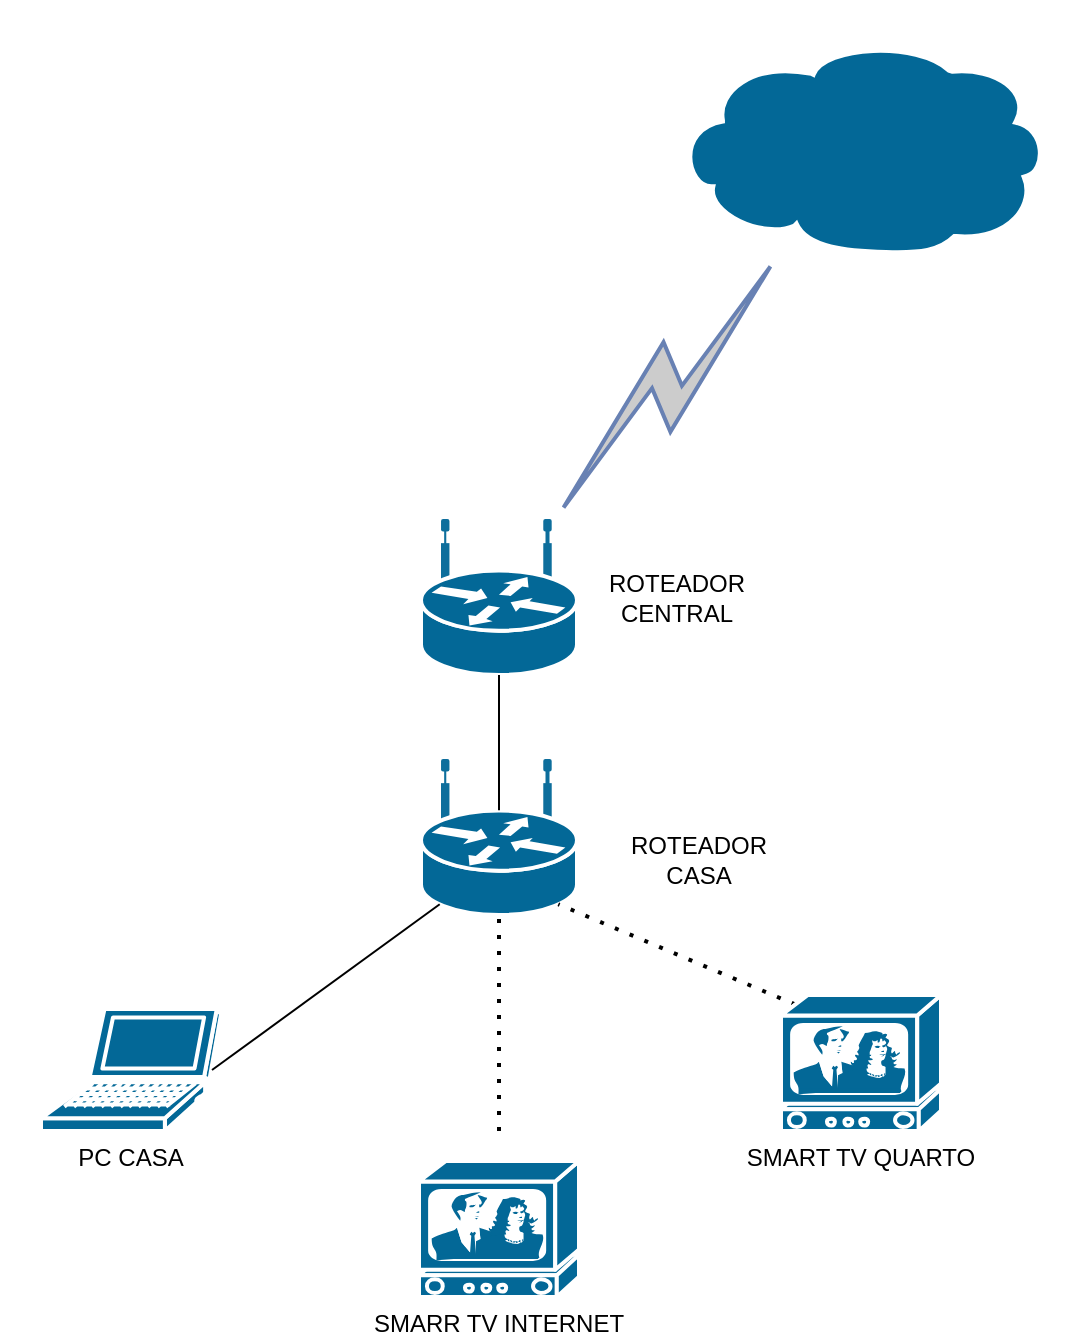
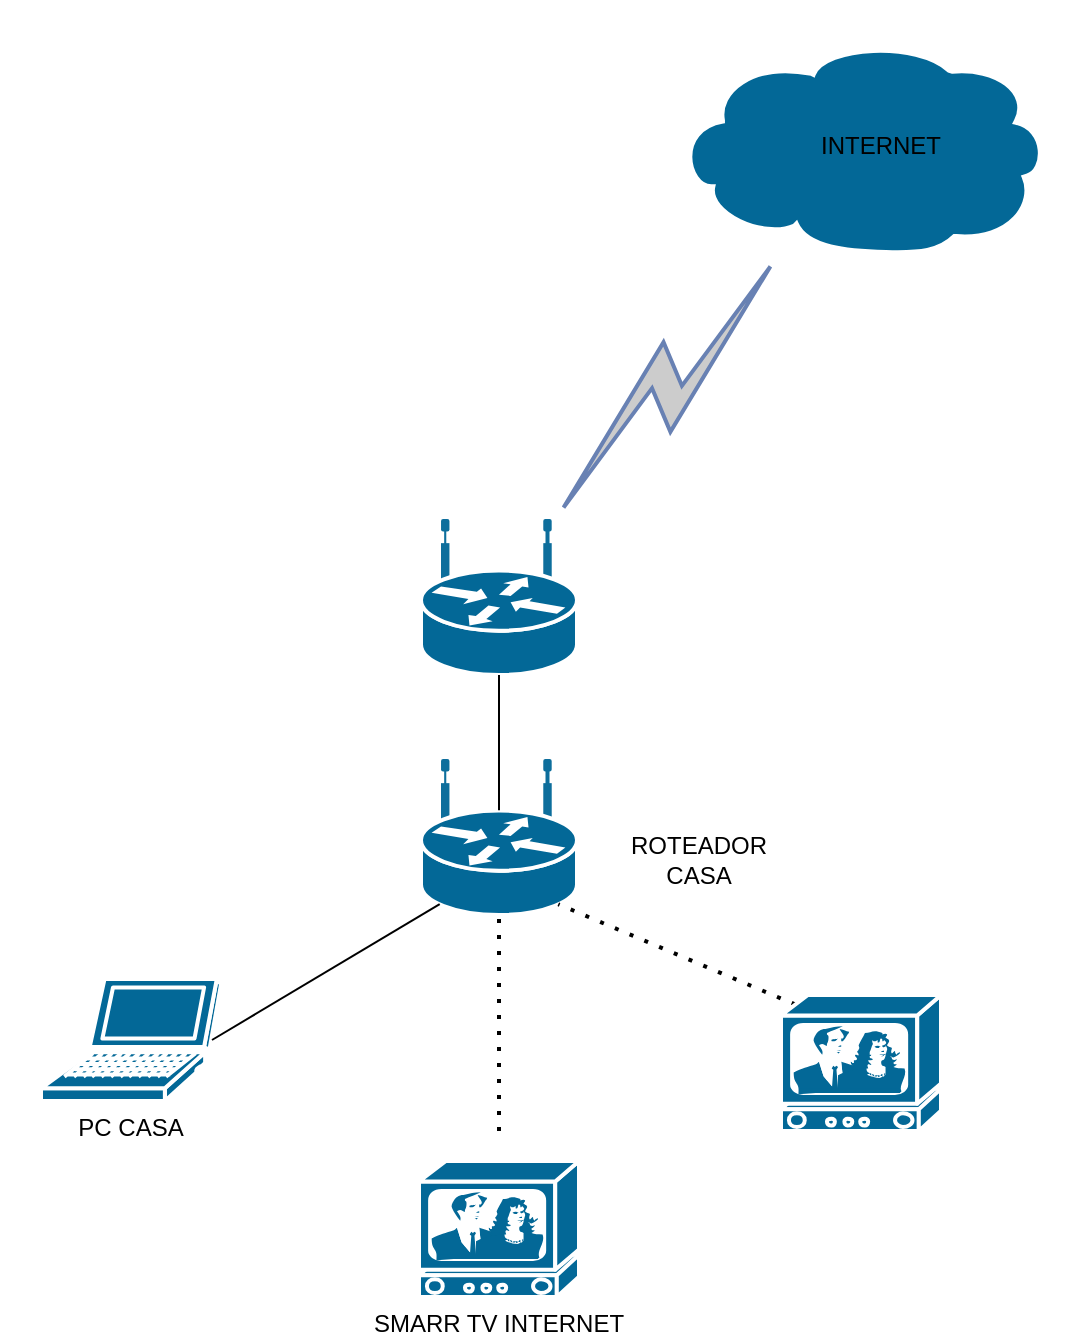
node "INTERNET": added
node "ROTEADOR CENTRAL": removed
node "SMART TV QUARTO": removed
node "PC CASA": moved (131, 1070) -> (131, 1040)
